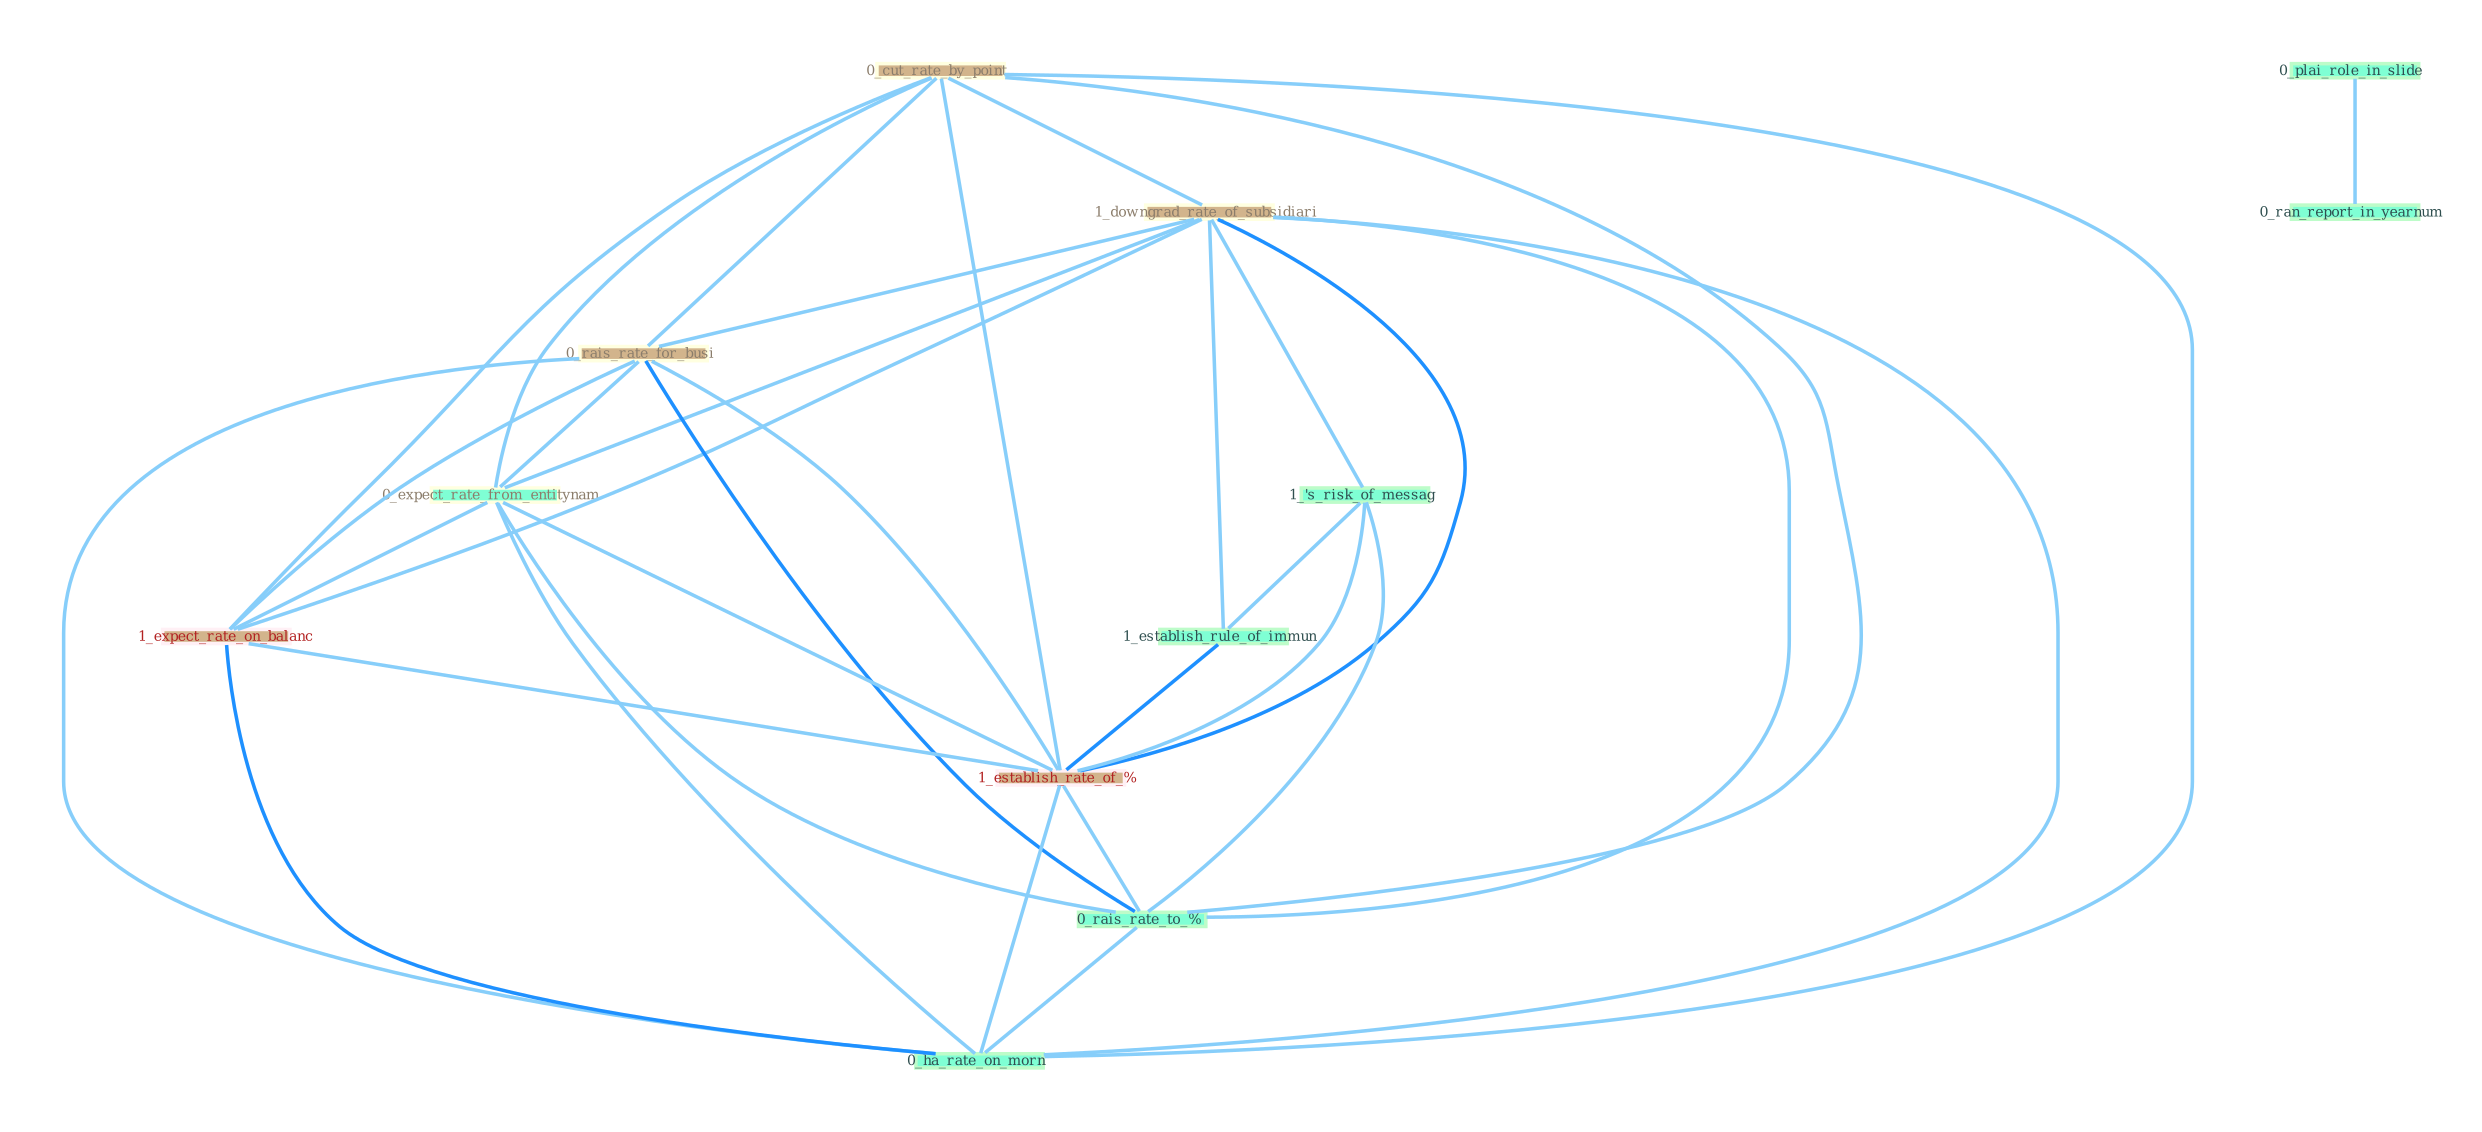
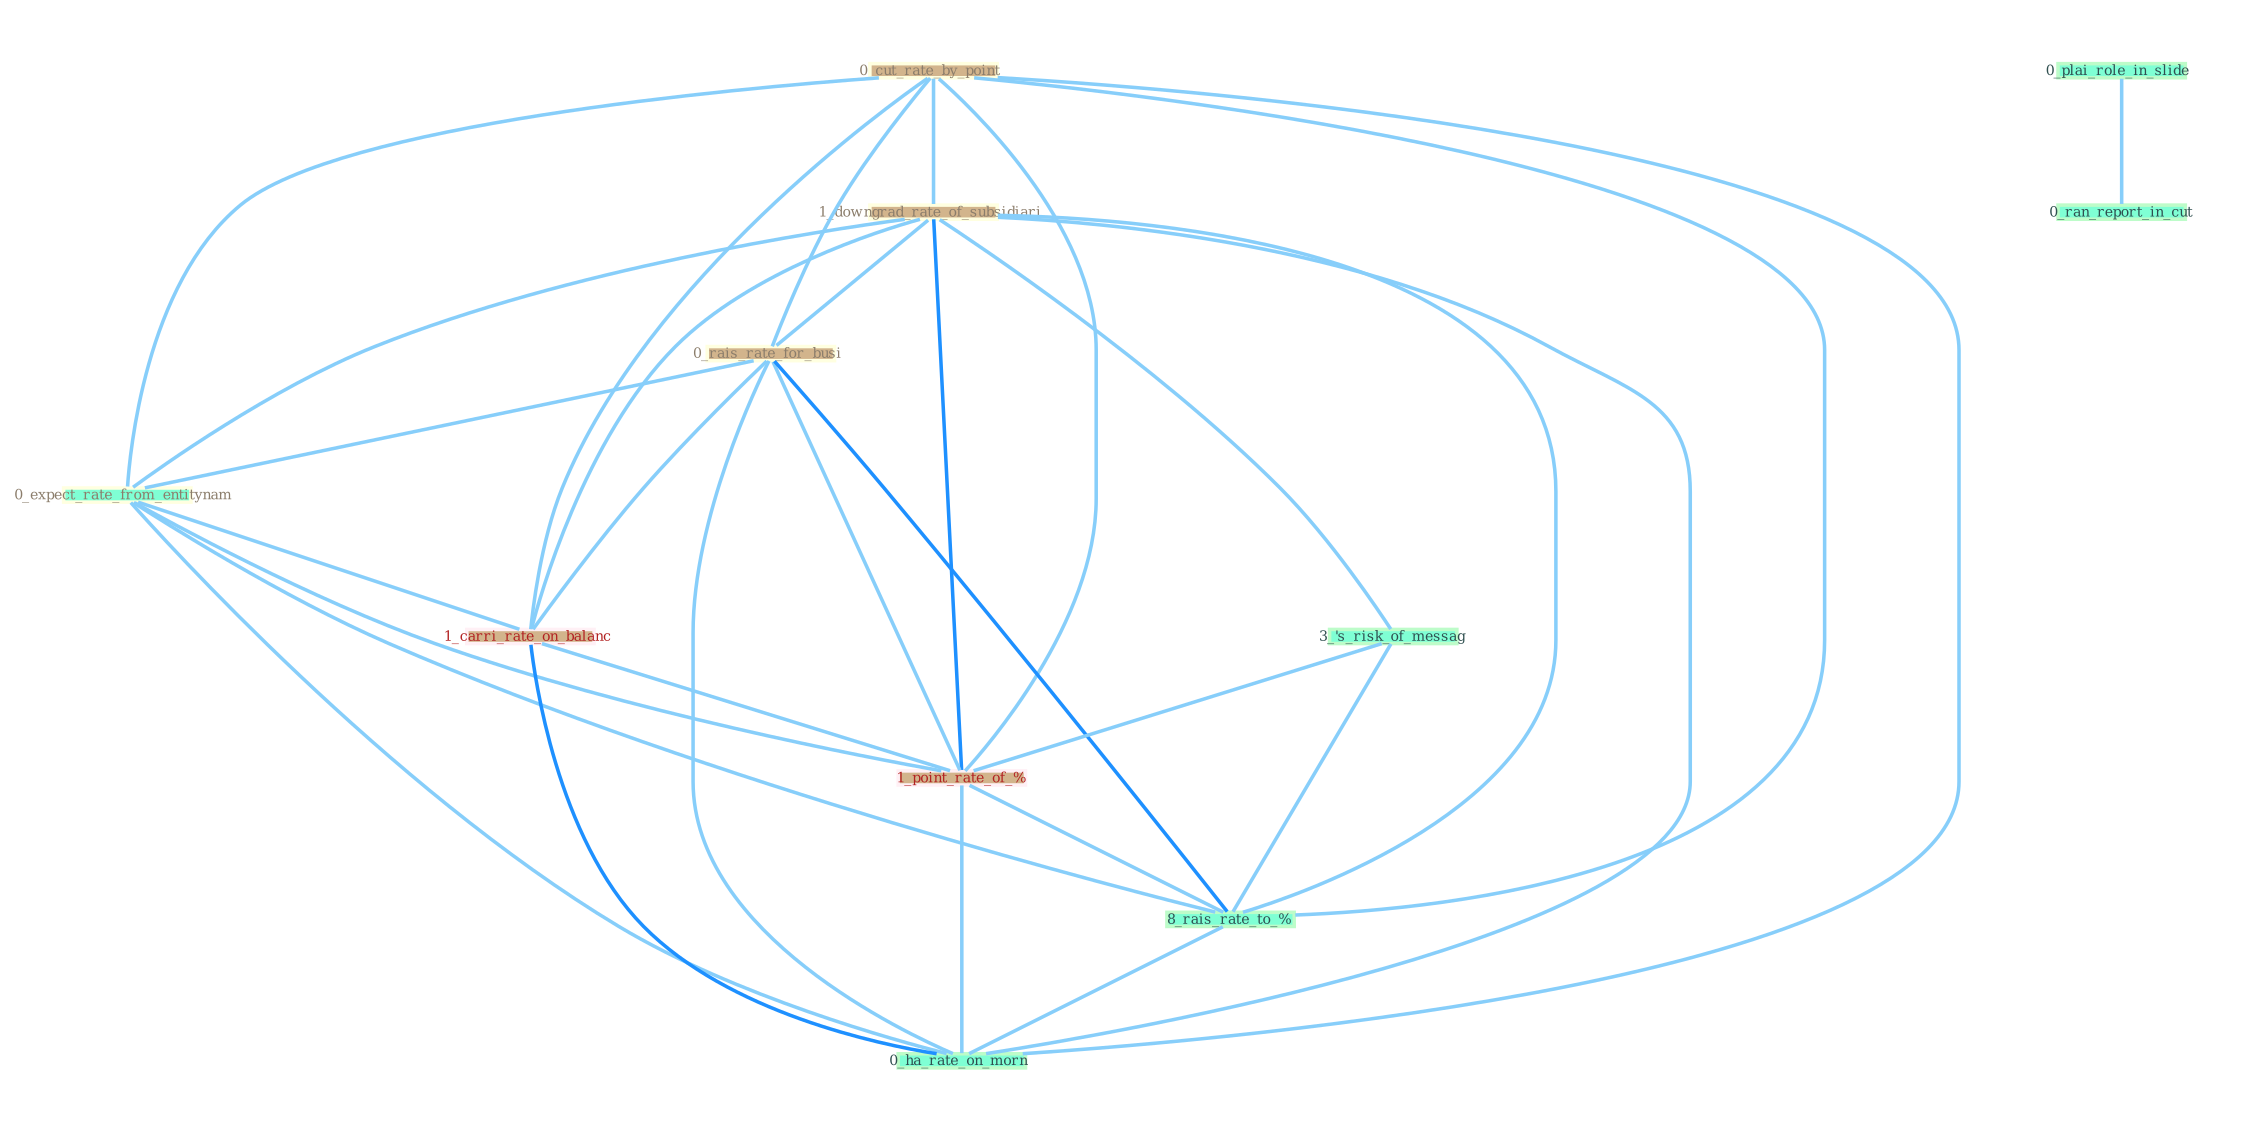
node "0_ran_report_in_yearnum": label "0_ran_report_in_yearnum" -> "0_ran_report_in_cut"
node "1_'s_risk_of_messag": label "1_'s_risk_of_messag" -> "3_'s_risk_of_messag"
node "1_expect_rate_on_balanc": label "1_expect_rate_on_balanc" -> "1_carri_rate_on_balanc"
node "1_establish_rule_of_immun": removed
node "1_establish_rate_of_%": label "1_establish_rate_of_%" -> "1_point_rate_of_%"
node "0_rais_rate_to_%": label "0_rais_rate_to_%" -> "8_rais_rate_to_%"
